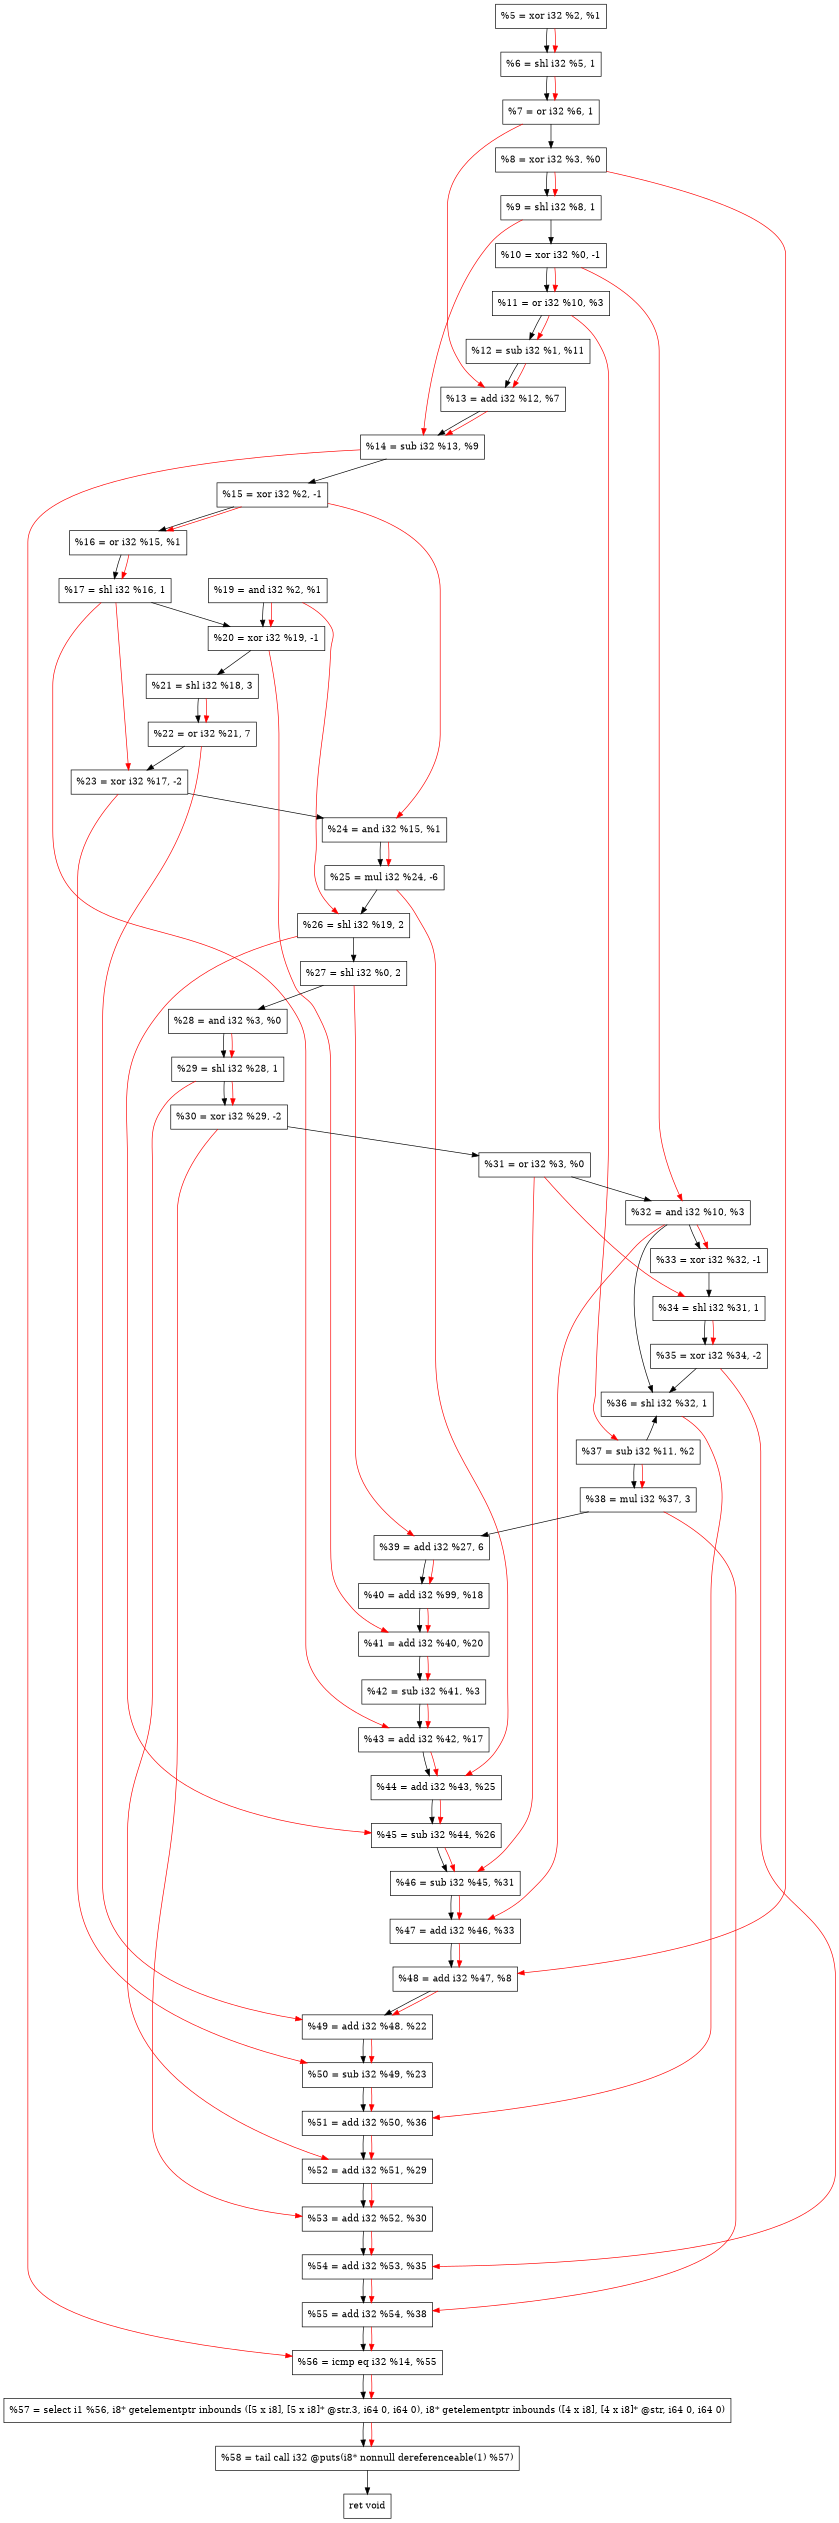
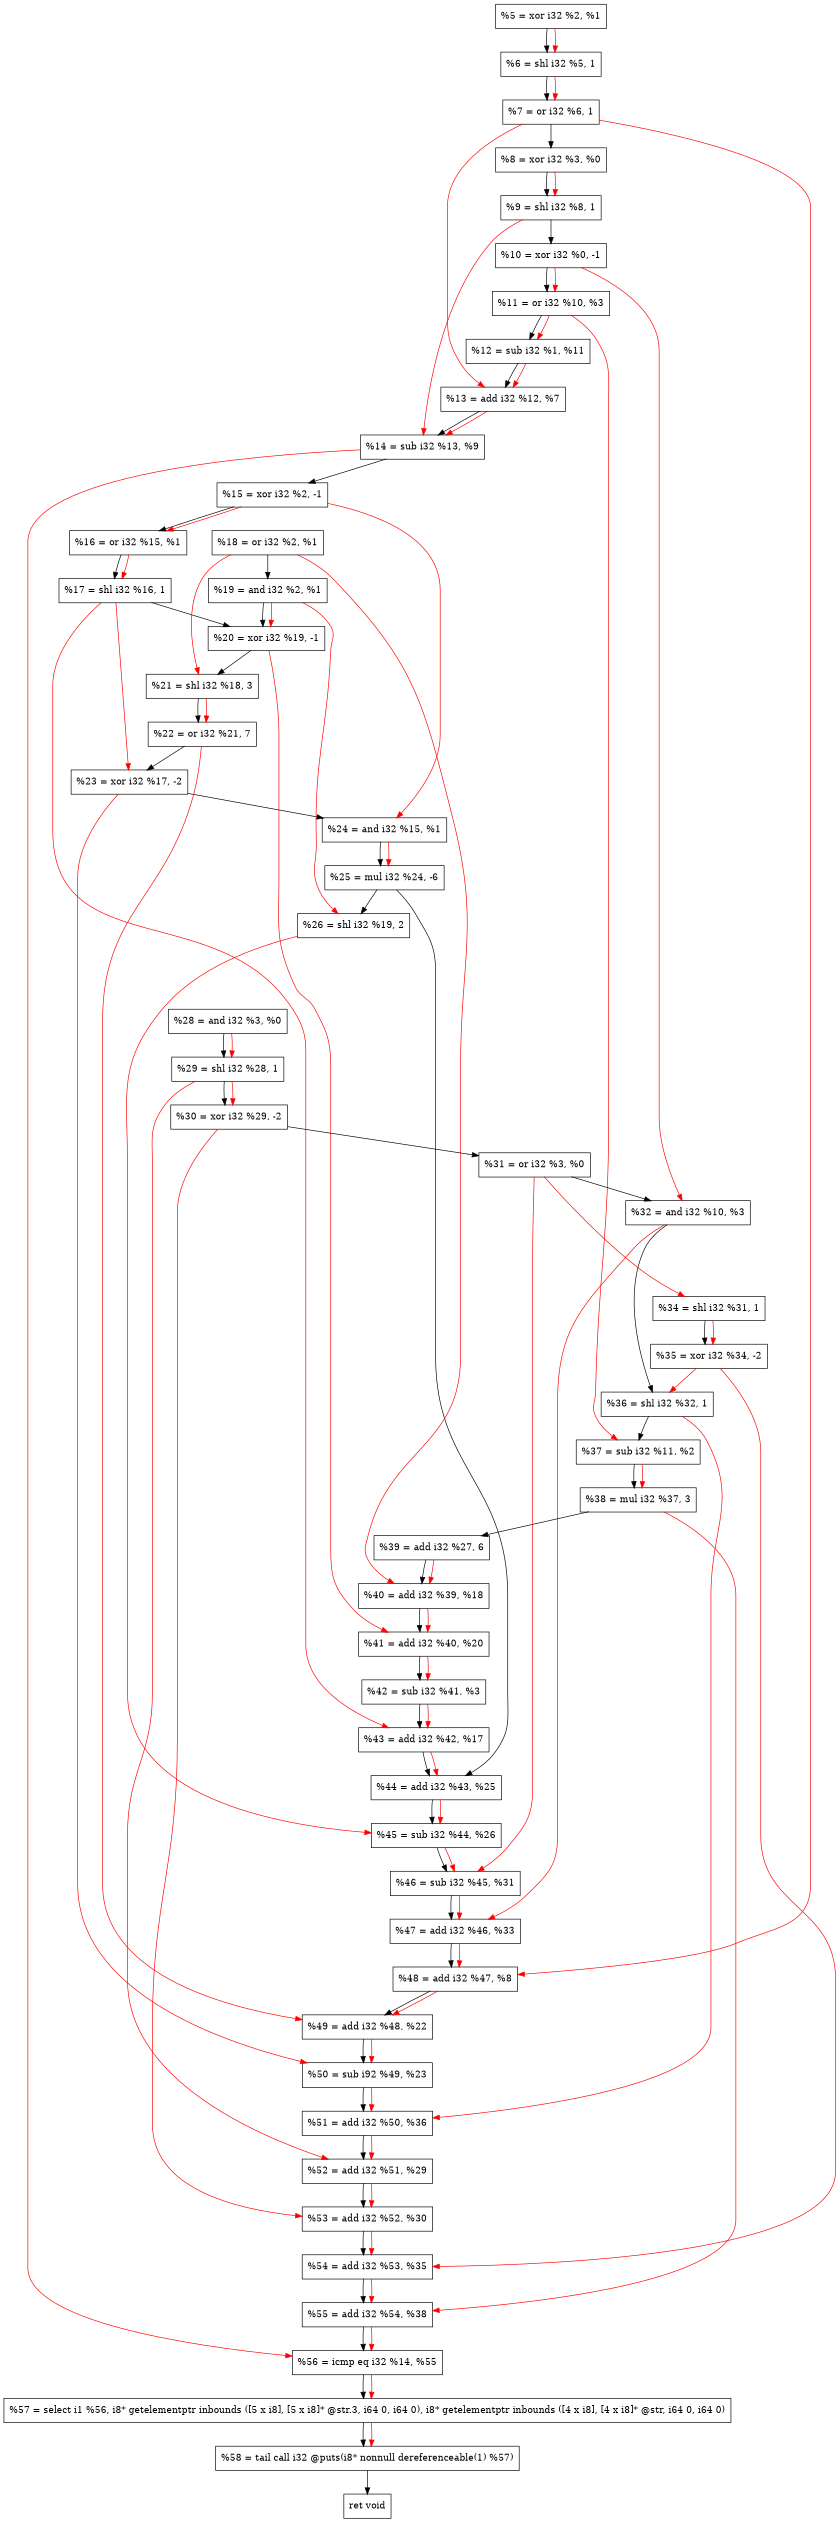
node "%18 = or i32 %2, %1": added
node "%27 = shl i32 %0, 2": removed
edge "%8 = xor i32 %3, %0" -> "%48 = add i32 %47, %8": now "%7 = or i32 %6, 1" -> "%48 = add i32 %47, %8"
node "%33 = xor i32 %32, -1": removed
edge "%25 = mul i32 %24, -6" -> "%44 = add i32 %43, %25": color red -> black
edge "%35 = xor i32 %34, -2" -> "%36 = shl i32 %32, 1": color black -> red
edge "%37 = sub i32 %11, %2" -> "%36 = shl i32 %32, 1": reversed
node "%40 = add i32 %99, %18": label "%40 = add i32 %99, %18" -> "%40 = add i32 %39, %18"
node "%50 = sub i32 %49, %23": label "%50 = sub i32 %49, %23" -> "%50 = sub i92 %49, %23"
